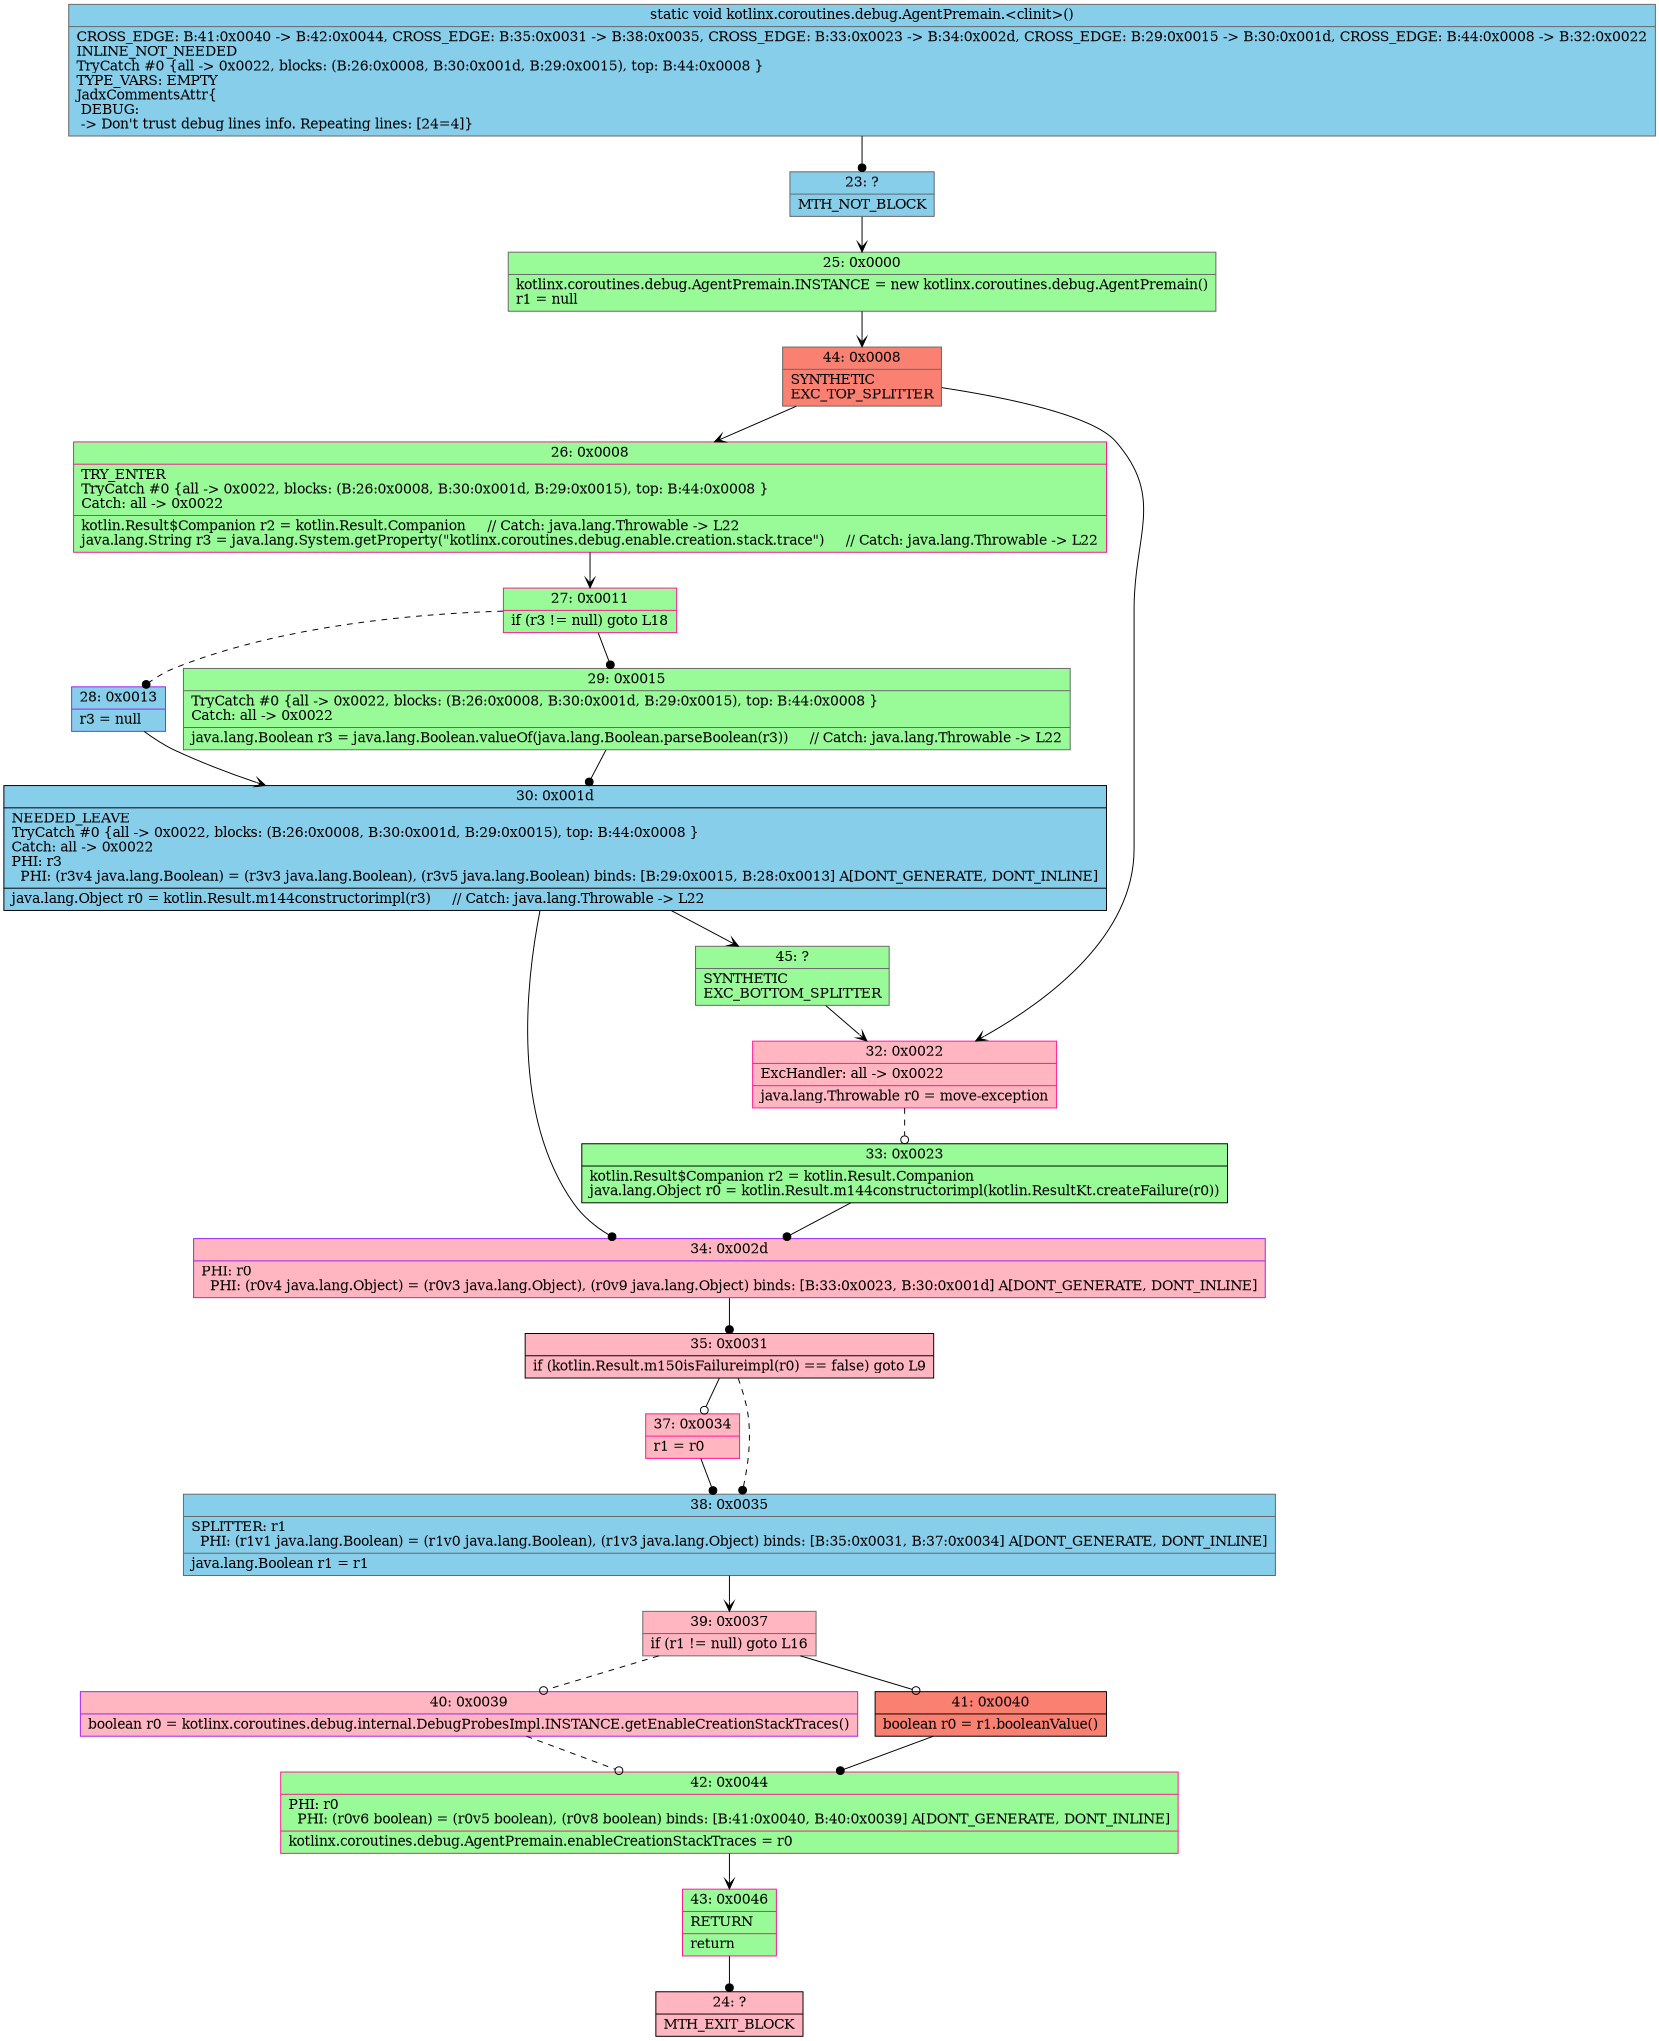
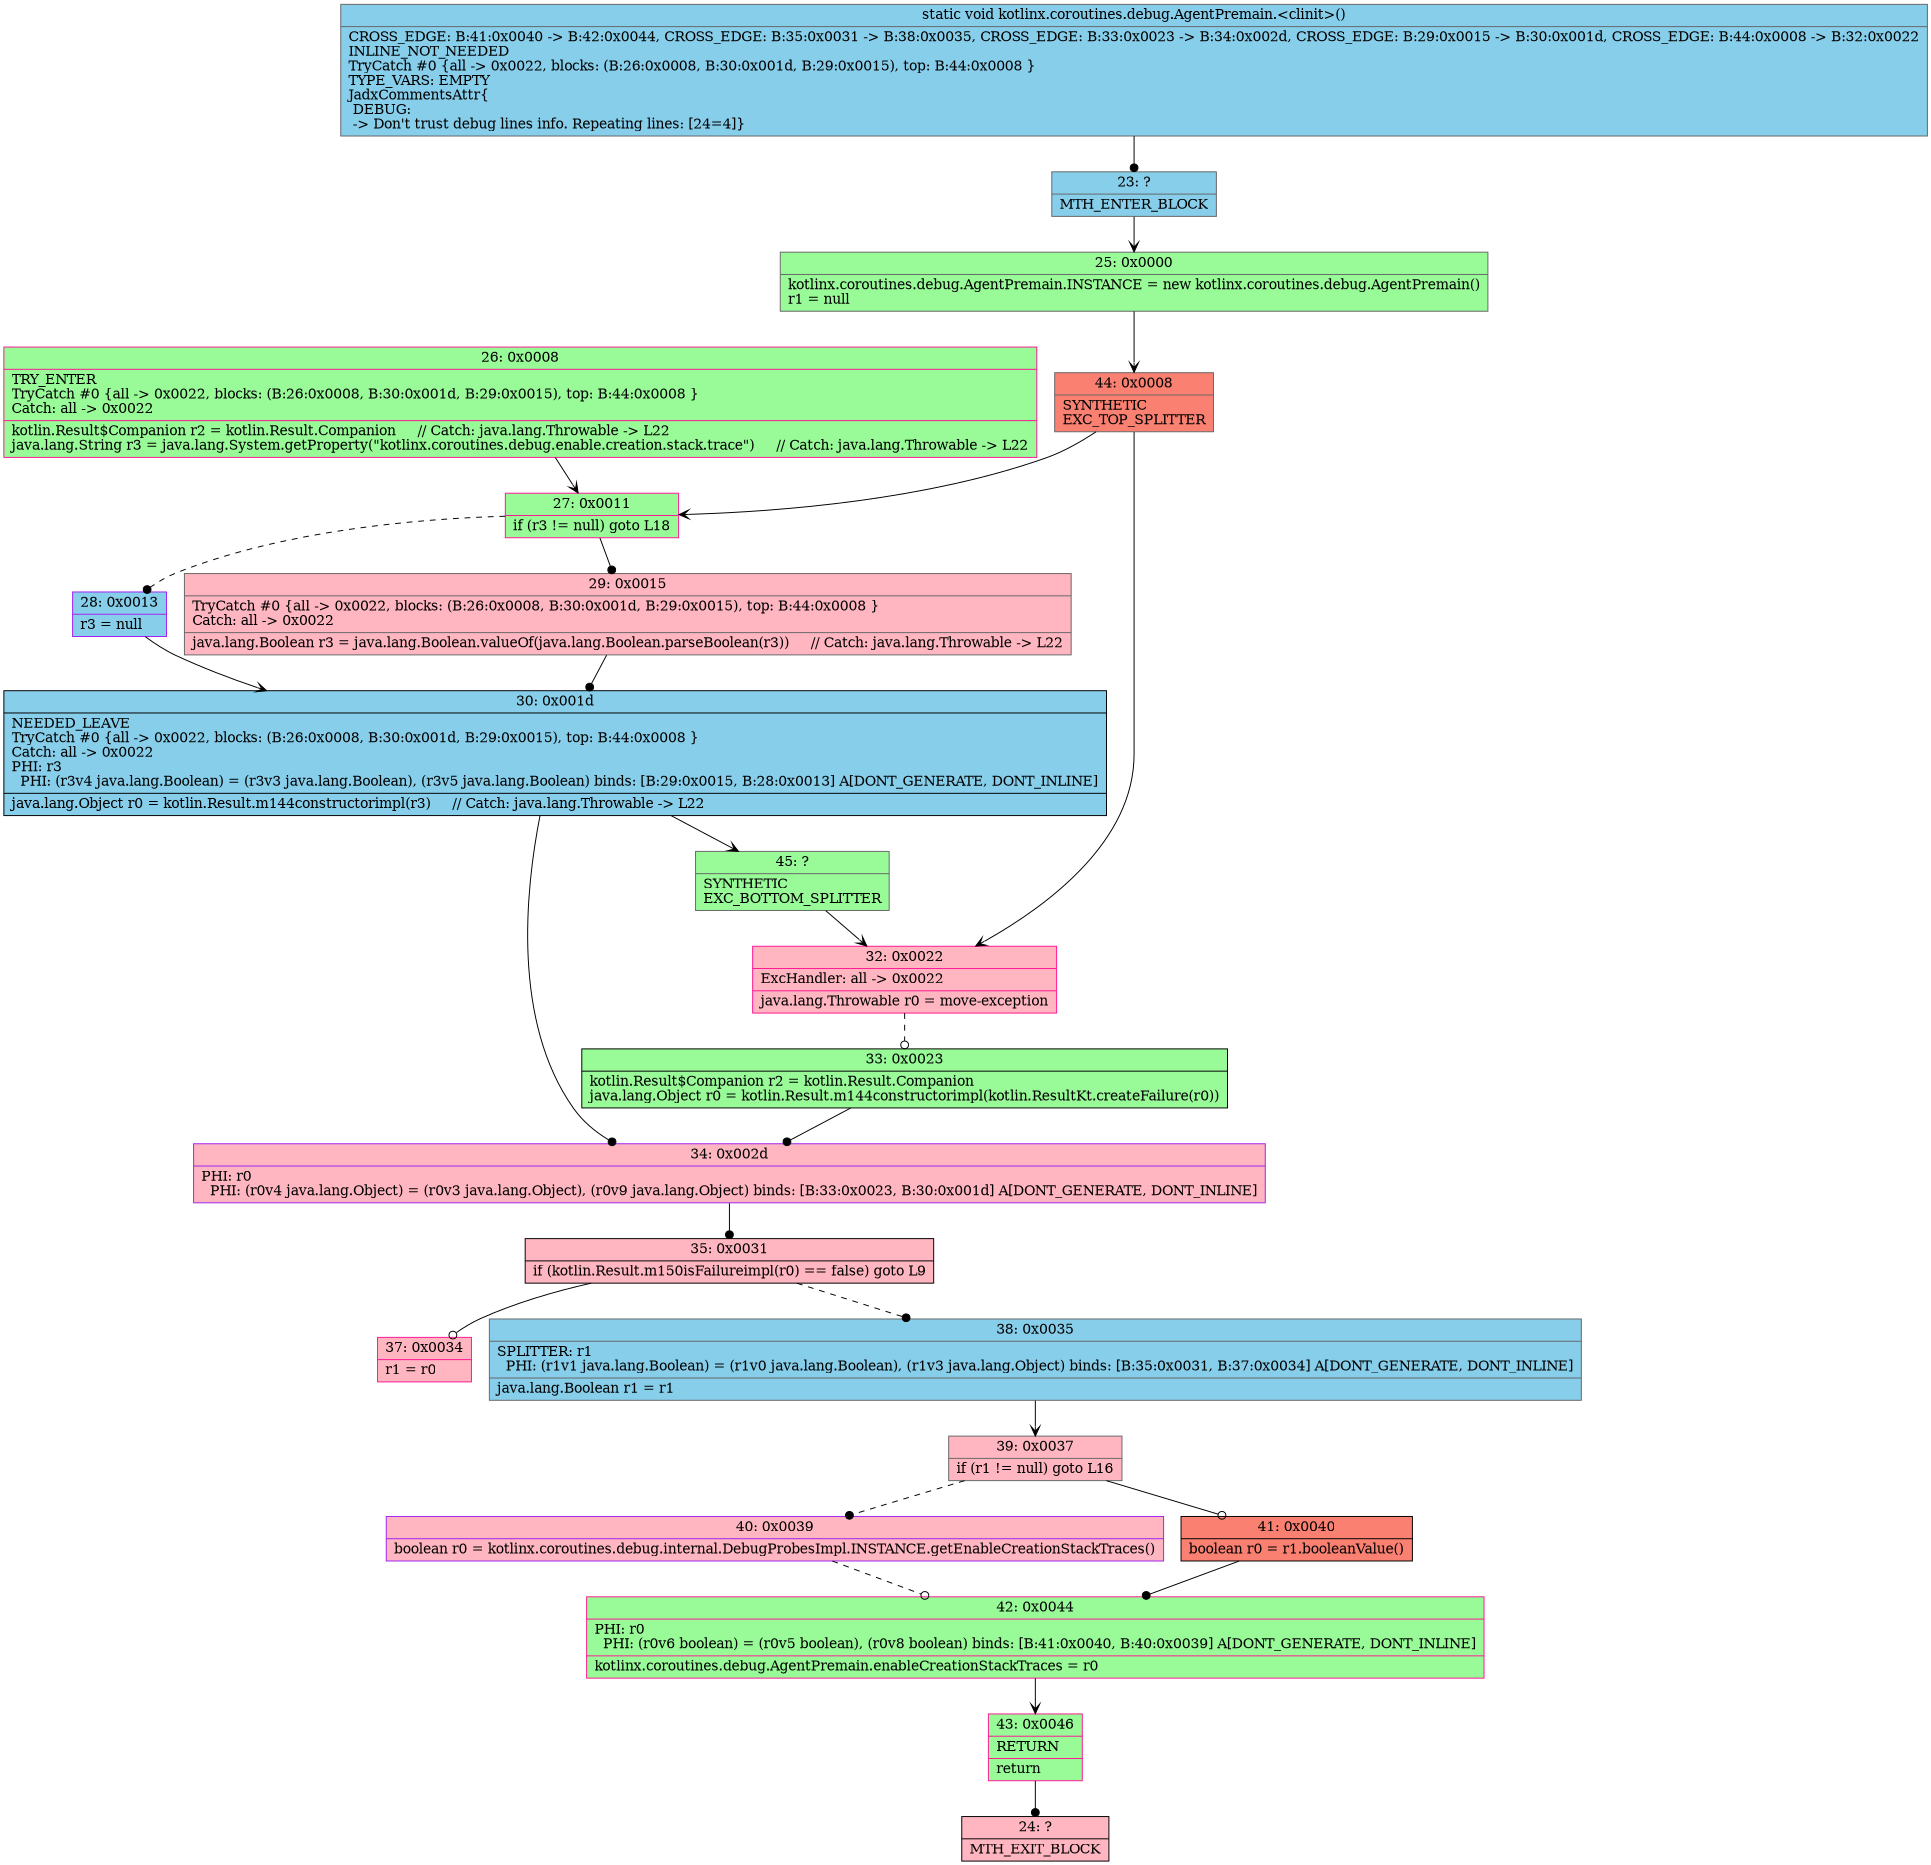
node "23: ?": text "MTH_NOT_BLOCK" -> "MTH_ENTER_BLOCK"
edge "44: 0x0008" -> "26: 0x0008": now "44: 0x0008" -> "27: 0x0011"
node "29: 0x0015": fillcolor palegreen -> lightpink
edge "37: 0x0034" -> "38: 0x0035": removed
edge "39: 0x0037" -> "40: 0x0039": arrowhead odot -> dot
